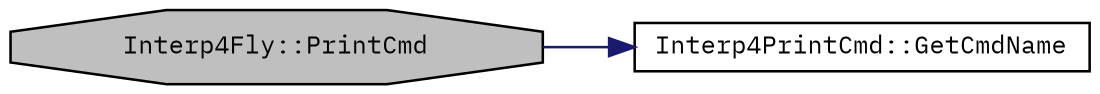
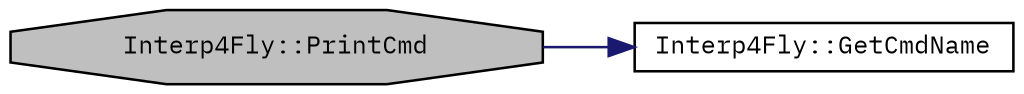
node "Interp4PrintCmd::GetCmdName": label "Interp4PrintCmd::GetCmdName" -> "Interp4Fly::GetCmdName"
